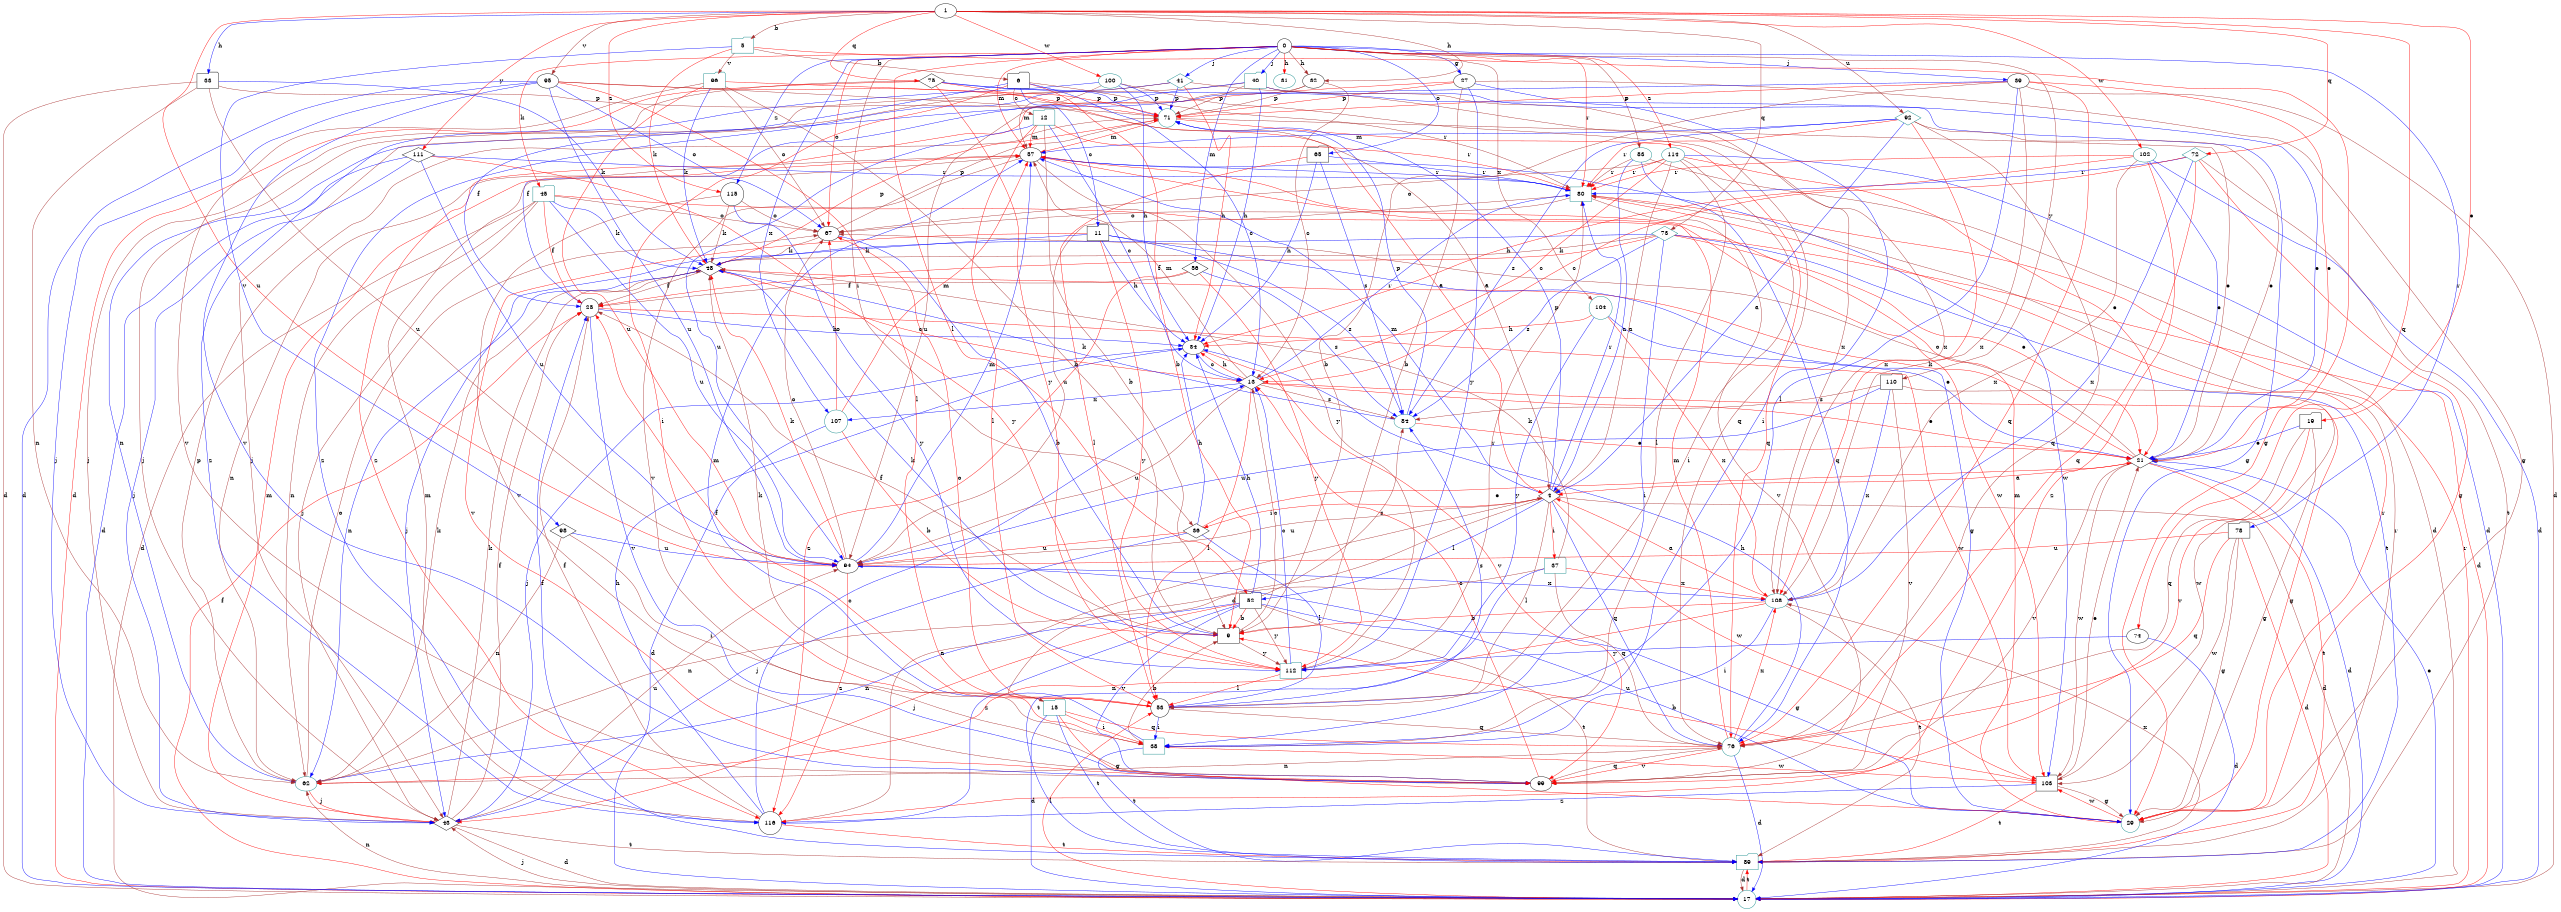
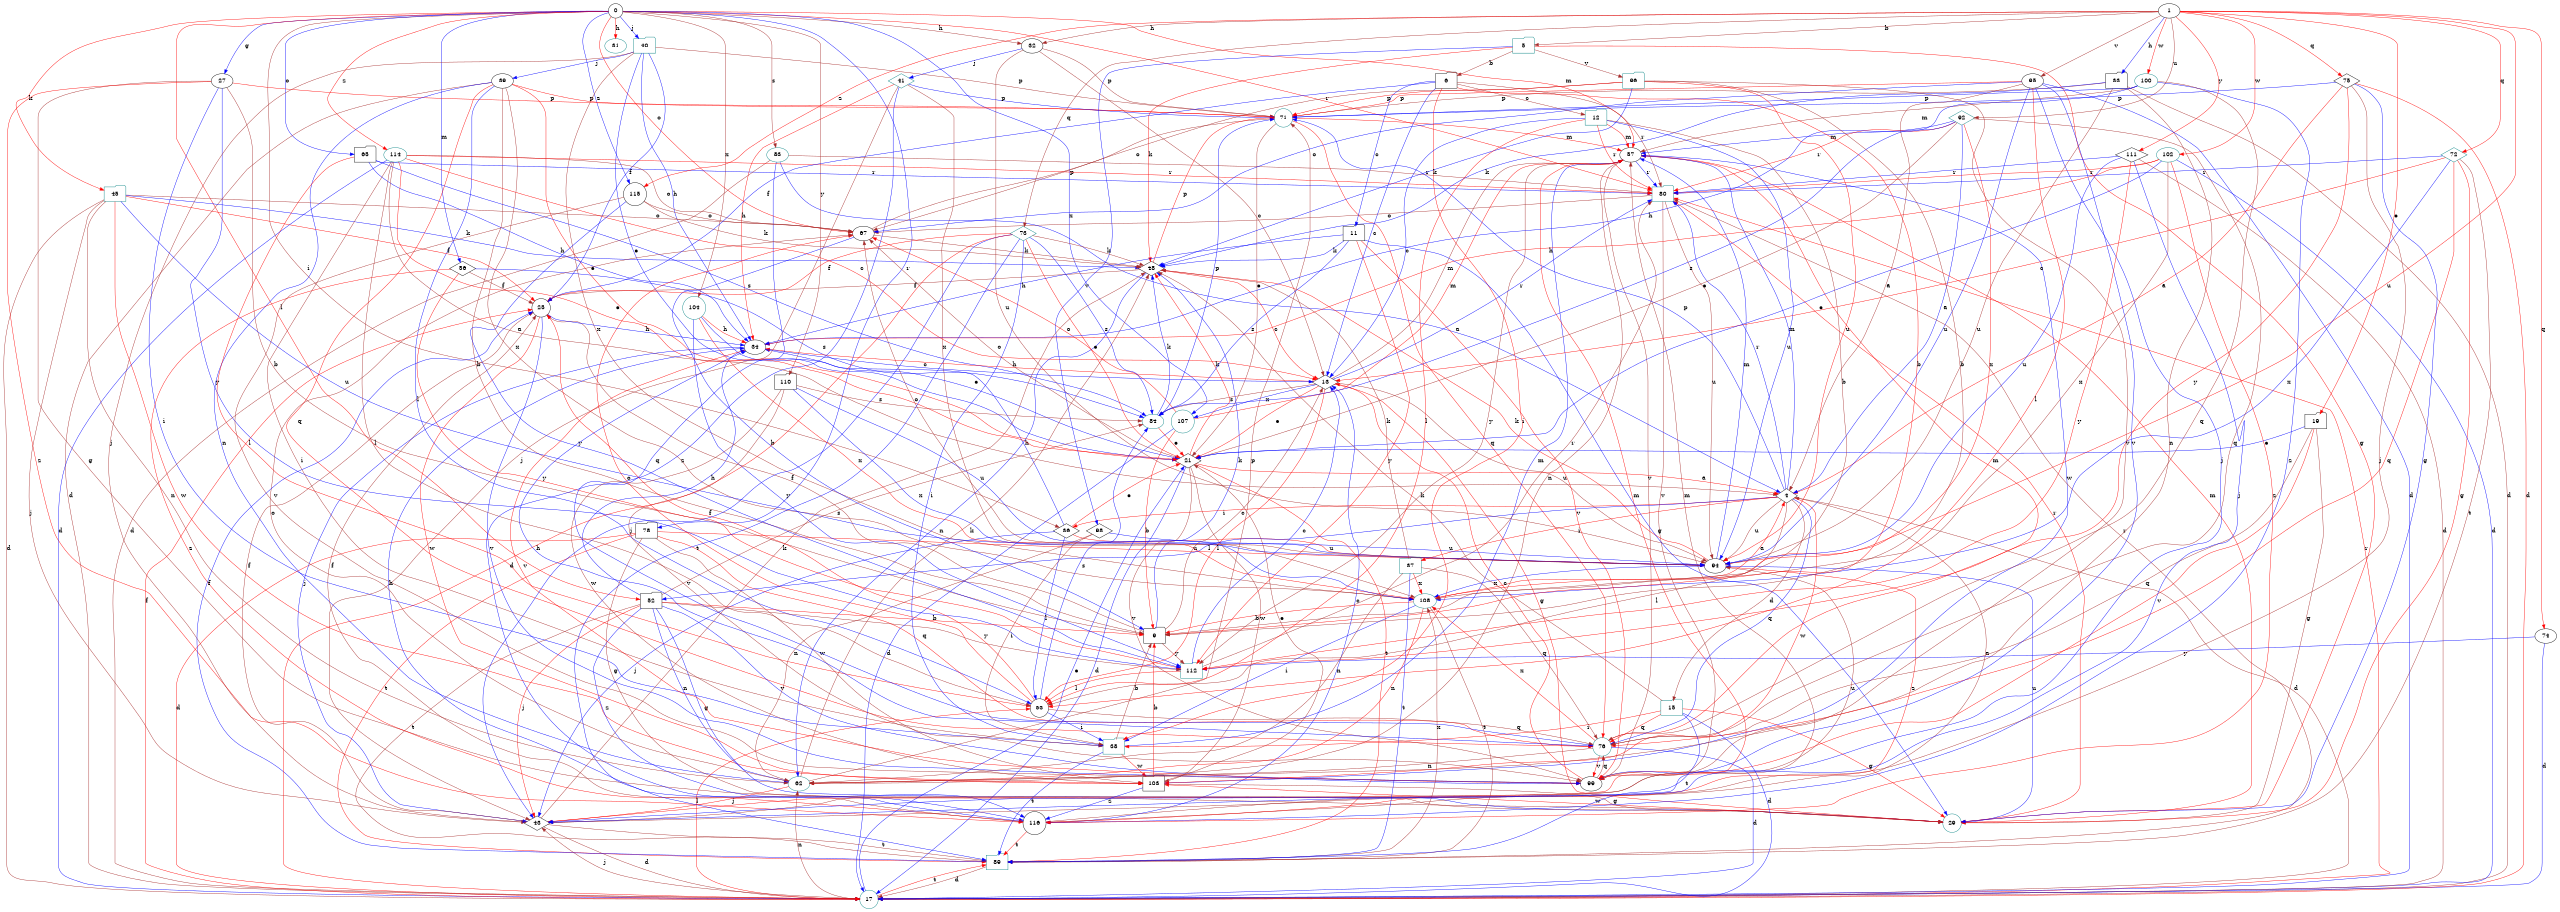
edge "0" -> "41": now "32" -> "41"
edge "0" -> "39": now "40" -> "39"
edge "103" -> "89": now "78" -> "89"
edge "111" -> "17": color blue -> brown
